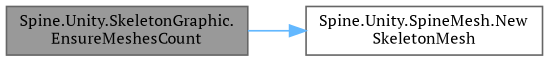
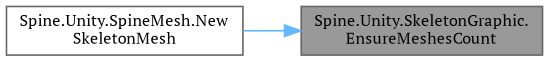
edge "Spine.Unity.SkeletonGraphic. EnsureMeshesCount" -> "Spine.Unity.SpineMesh.New SkeletonMesh": reversed
